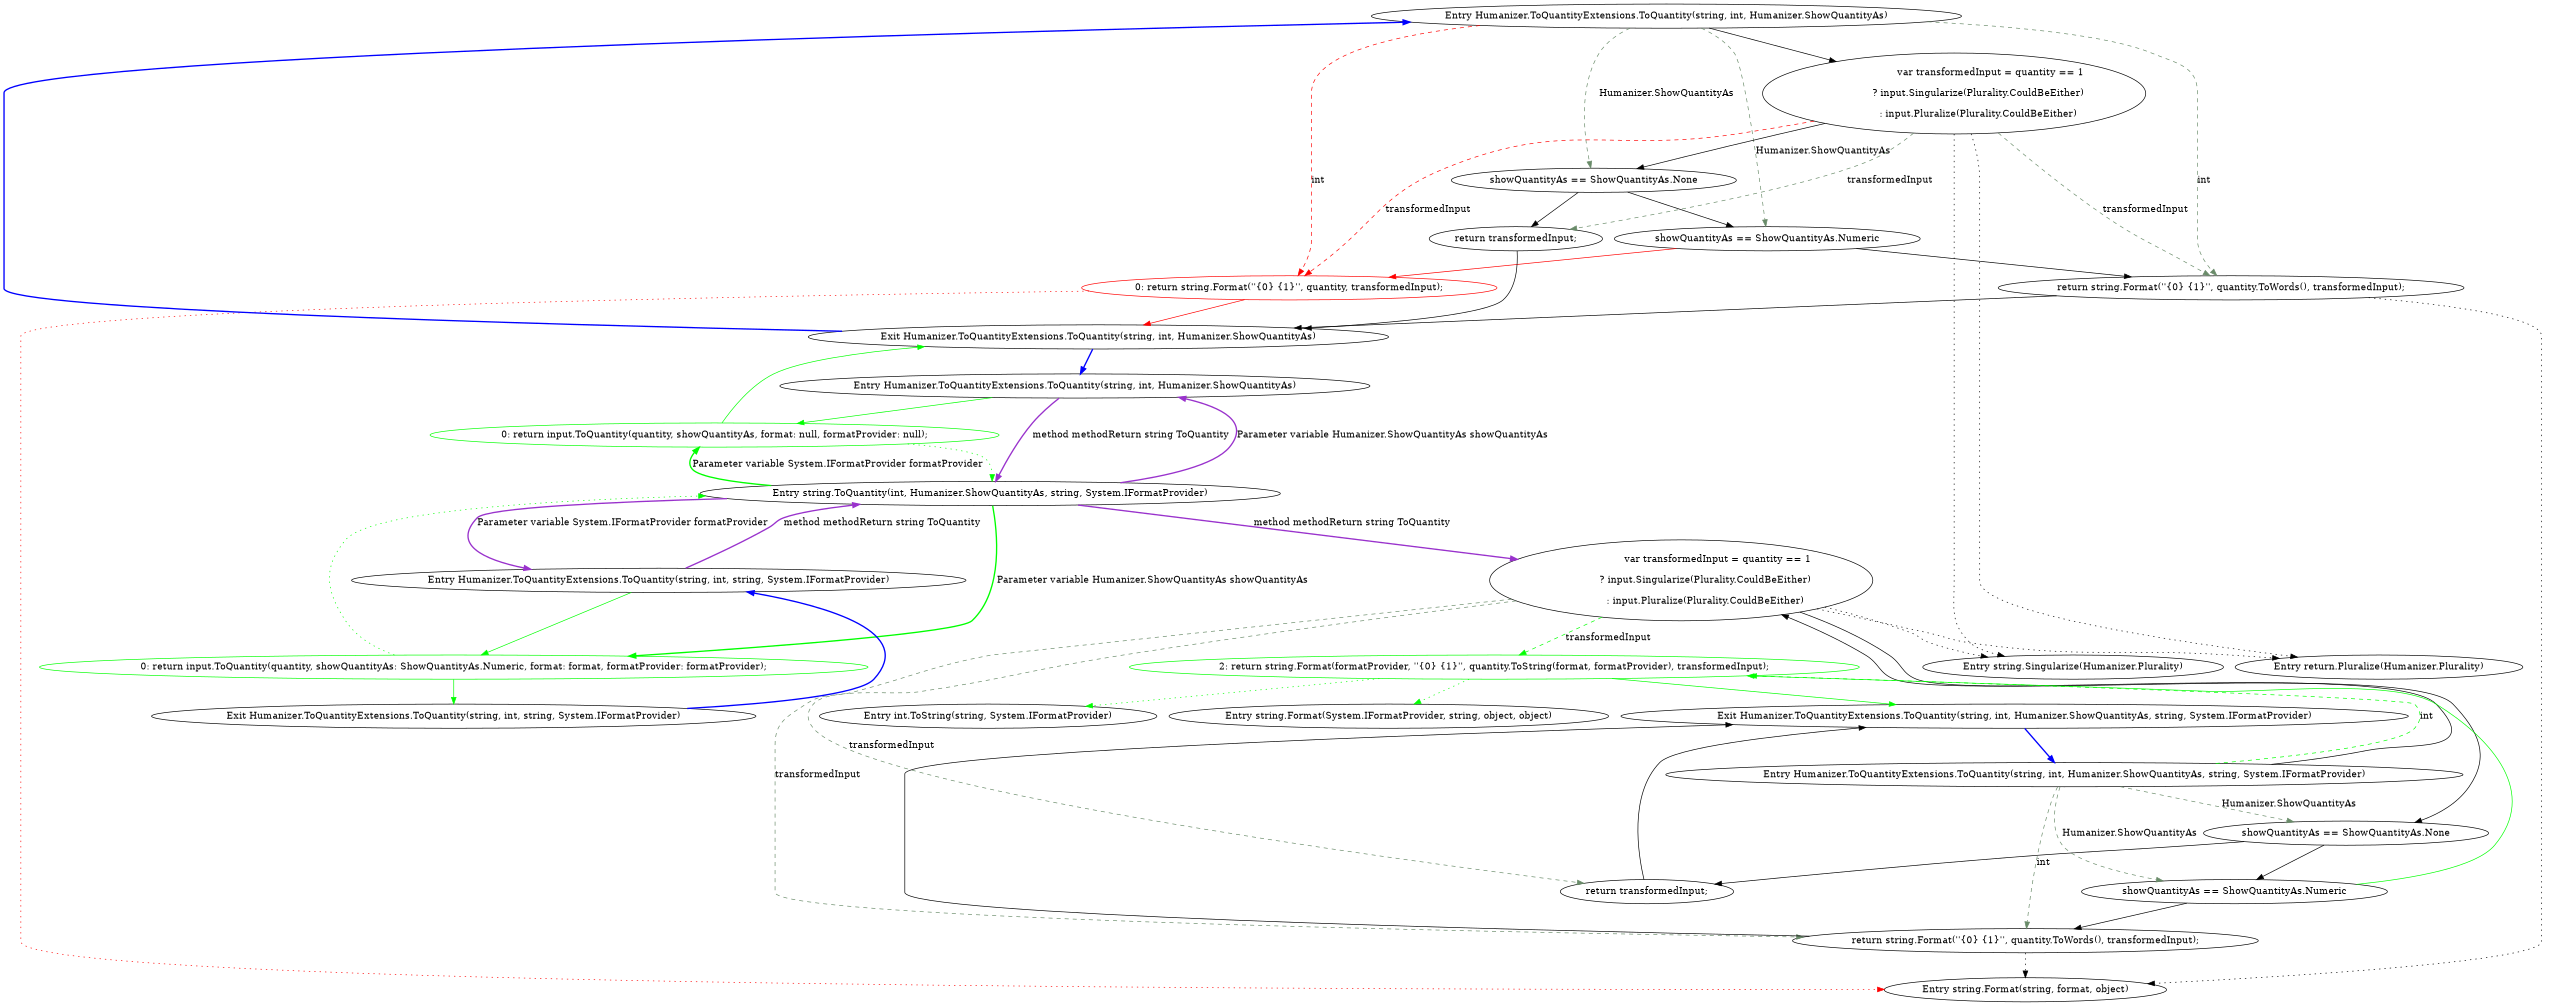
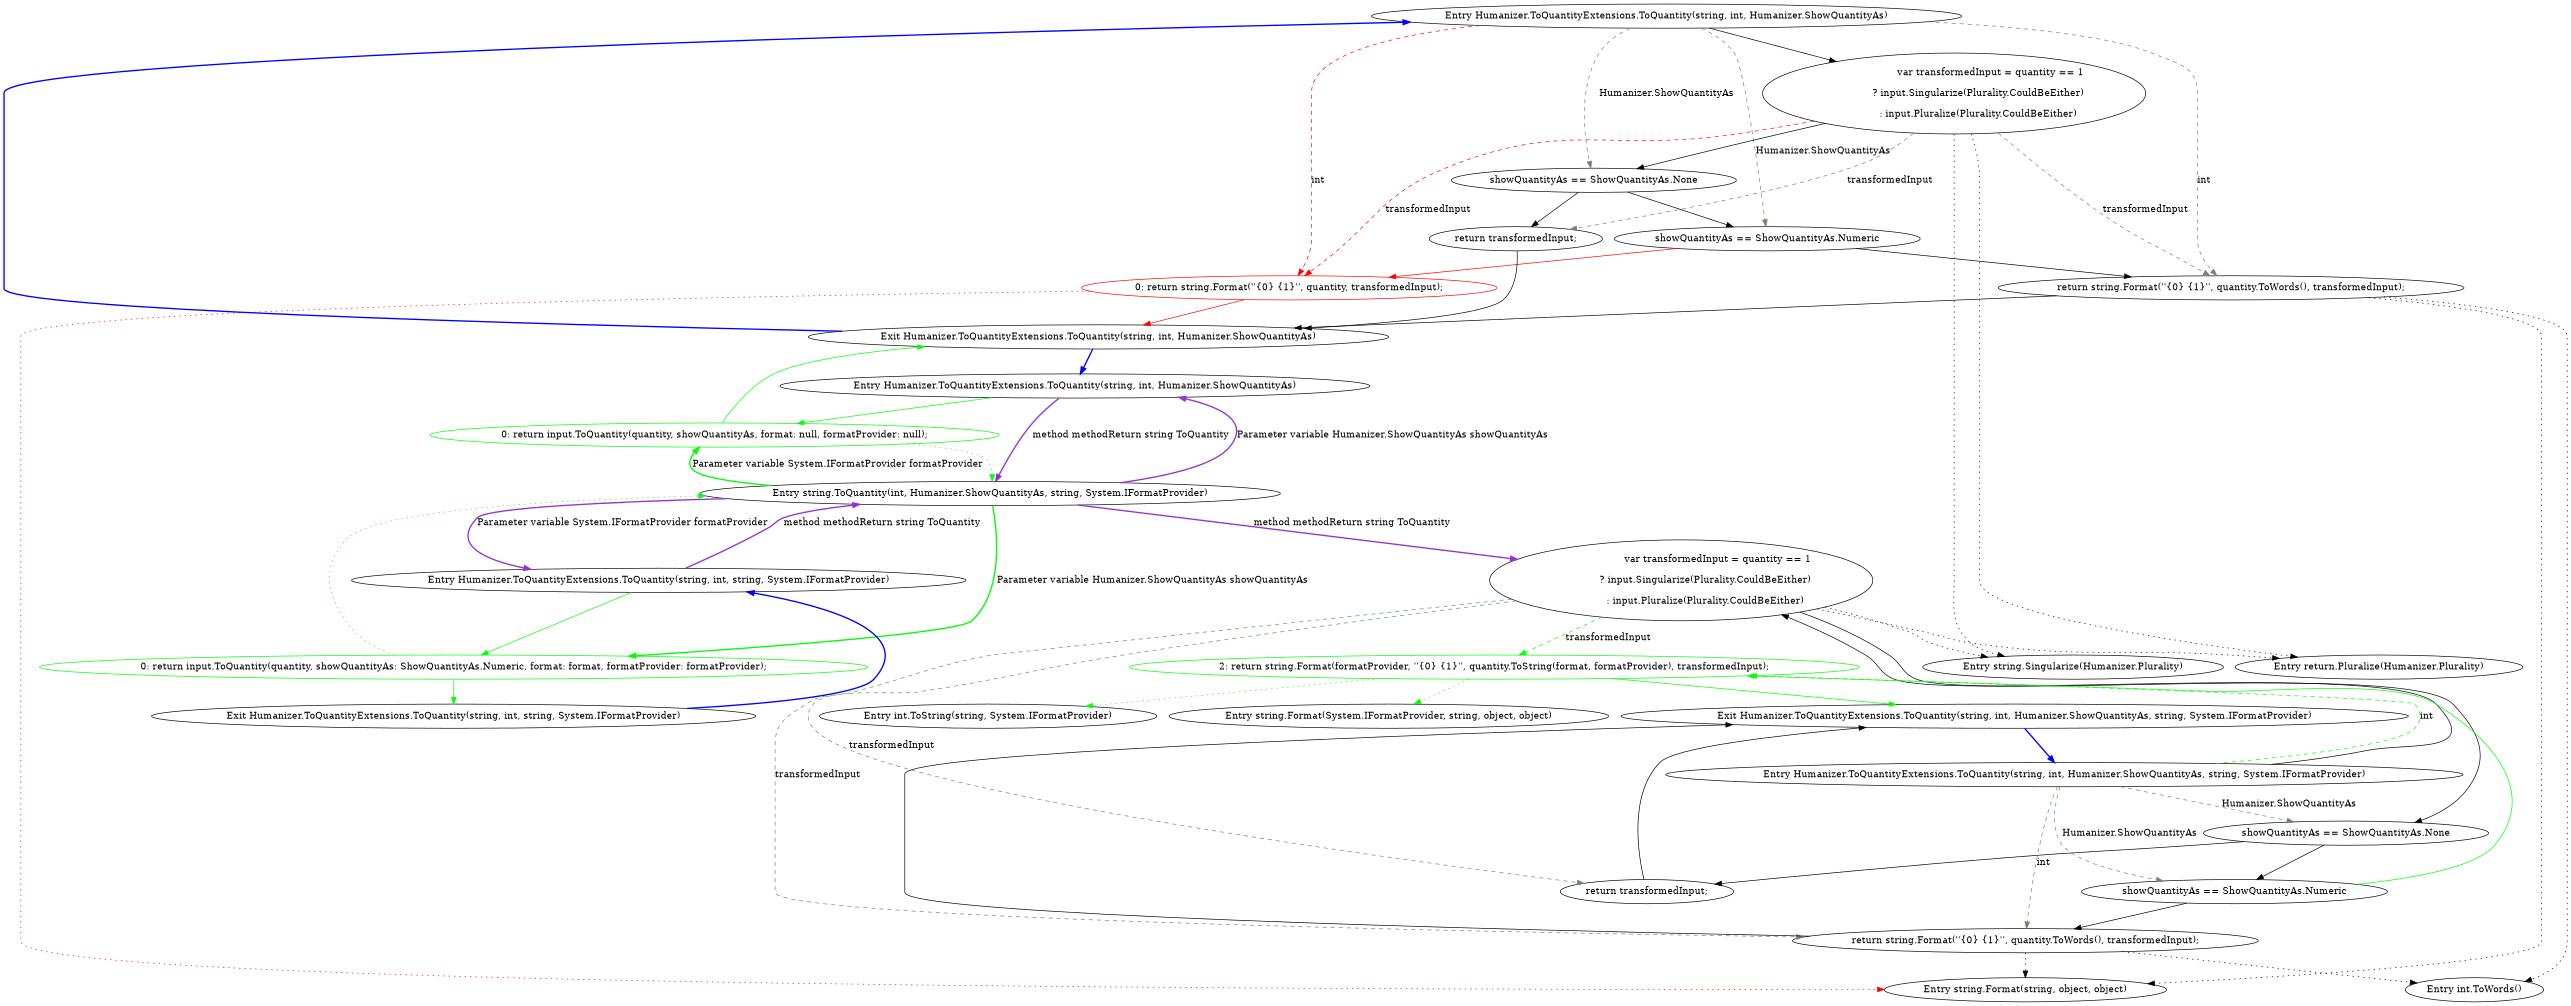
node "Entry string.Format(string, format, object)": label "Entry string.Format(string, format, object)" -> "Entry string.Format(string, object, object)"
node "Entry int.ToWords()": added
